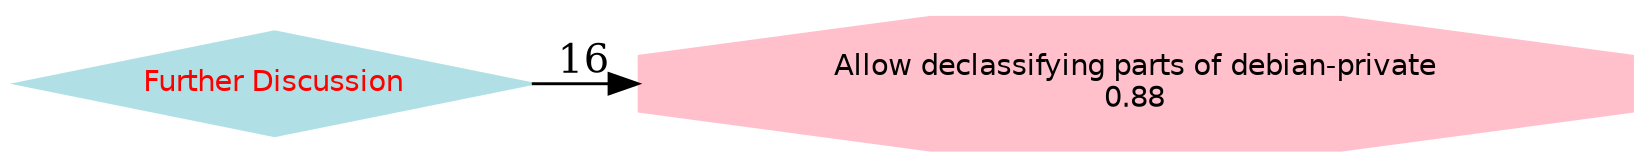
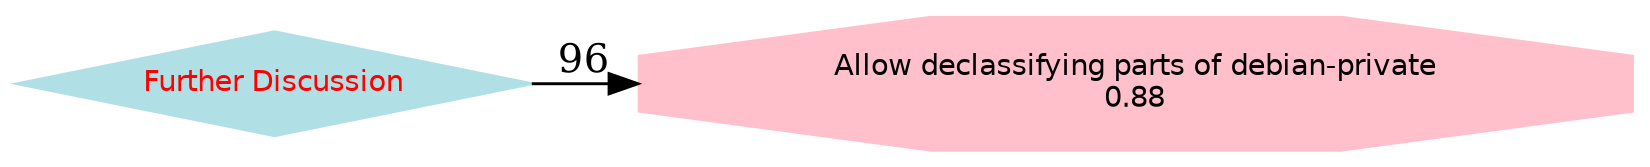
edge "Further Discussion" -> "Allow declassifying parts of debian-private 0.88": label "16" -> "96"
